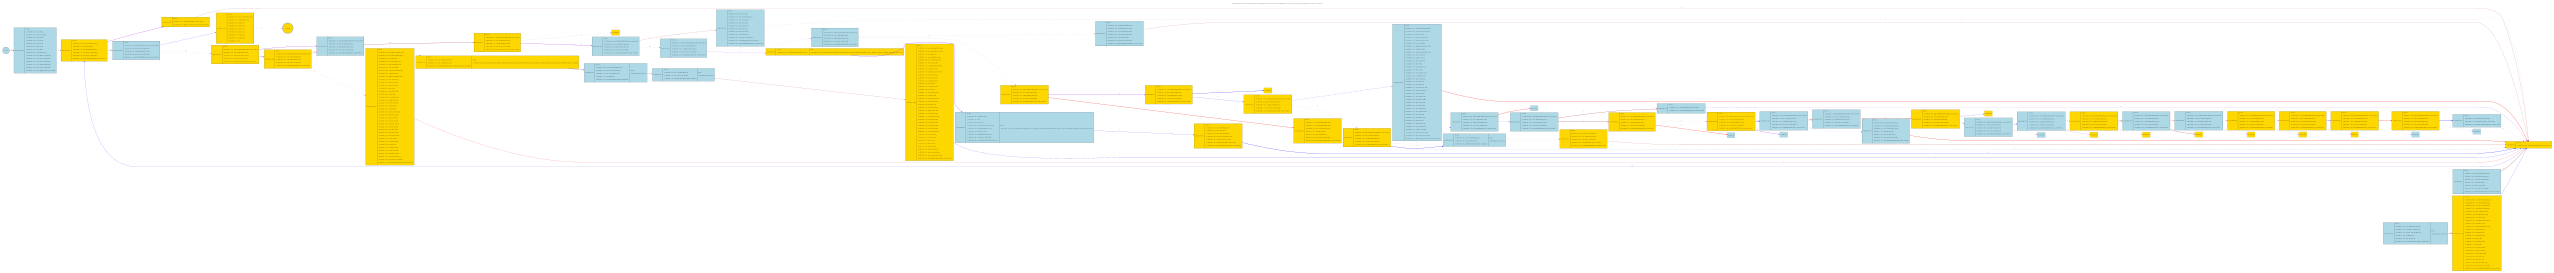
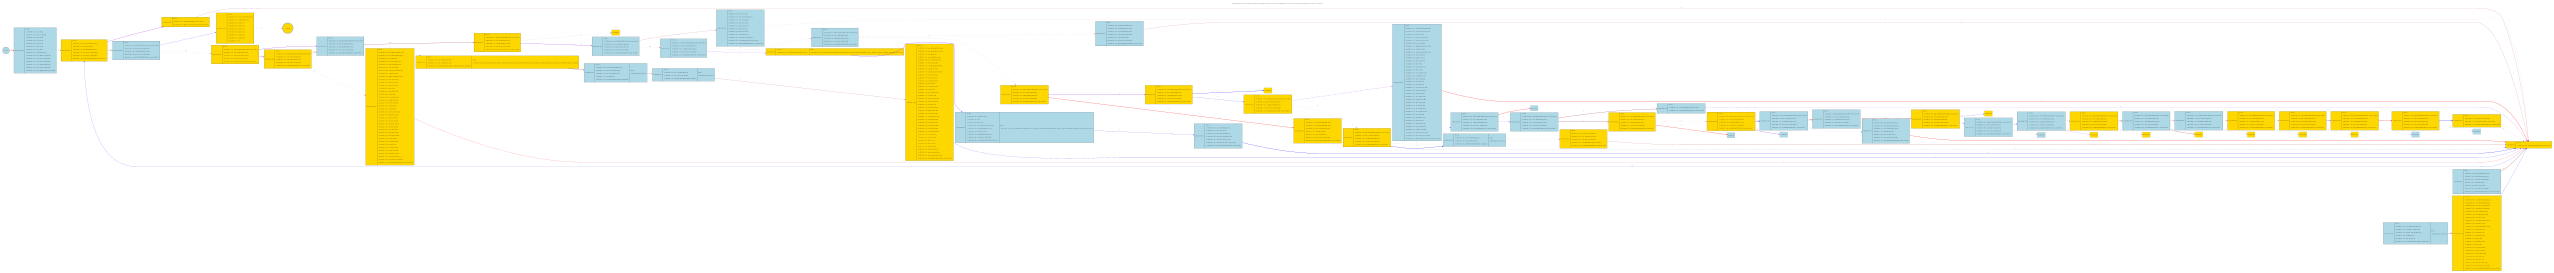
node "0x40225d [19]": fillcolor lightblue -> gold
node "0x401e70 [32]": fillcolor gold -> lightblue
